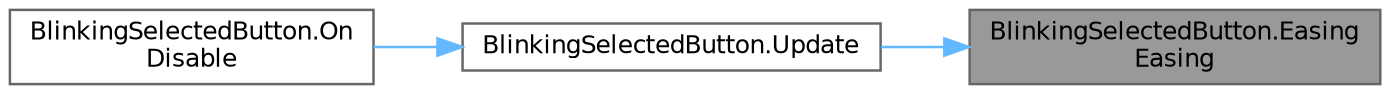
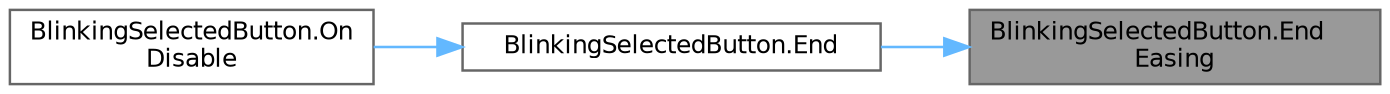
node "BlinkingSelectedButton.Update": label "BlinkingSelectedButton.Update" -> "BlinkingSelectedButton.End"
node "BlinkingSelectedButton.Easing Easing": label "BlinkingSelectedButton.Easing Easing" -> "BlinkingSelectedButton.End Easing"
